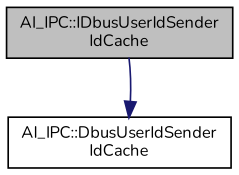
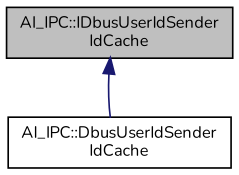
edge "AI_IPC::IDbusUserIdSender IdCache" -> "AI_IPC::DbusUserIdSender IdCache": reversed
